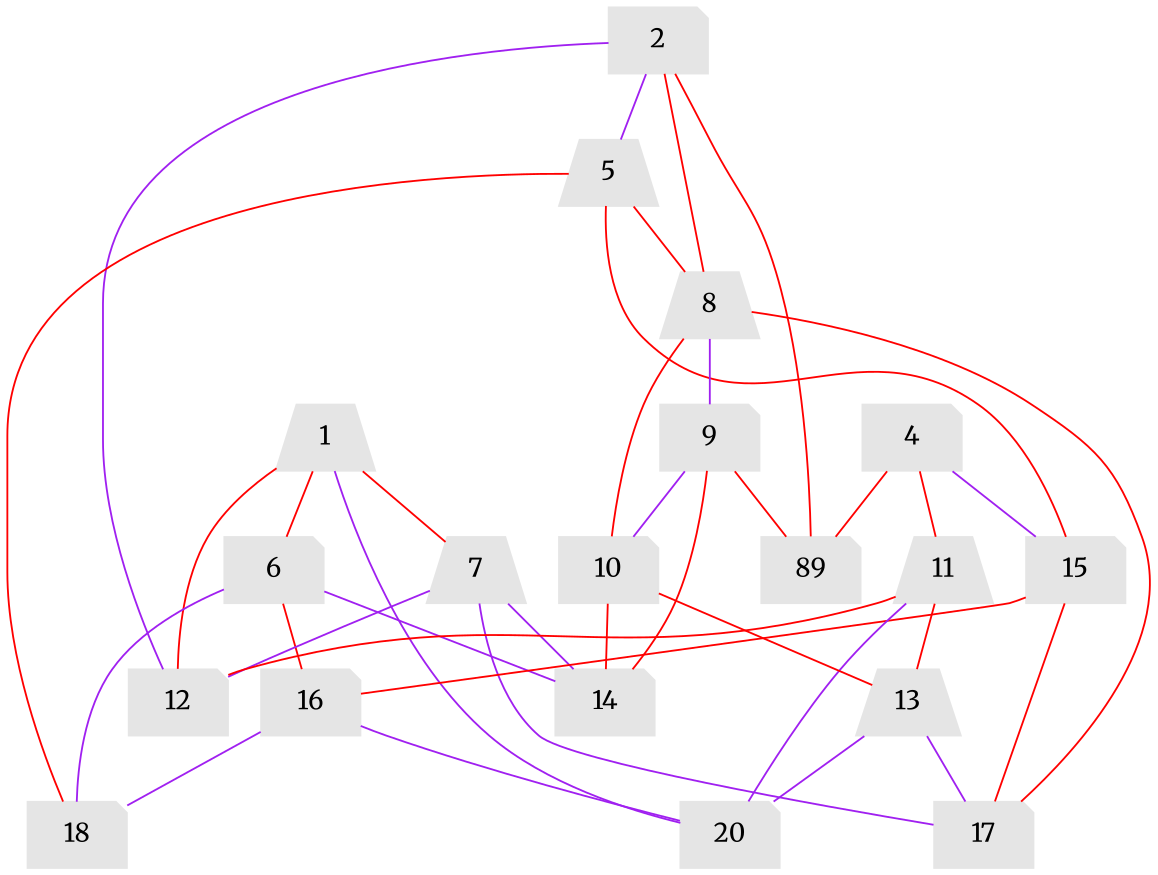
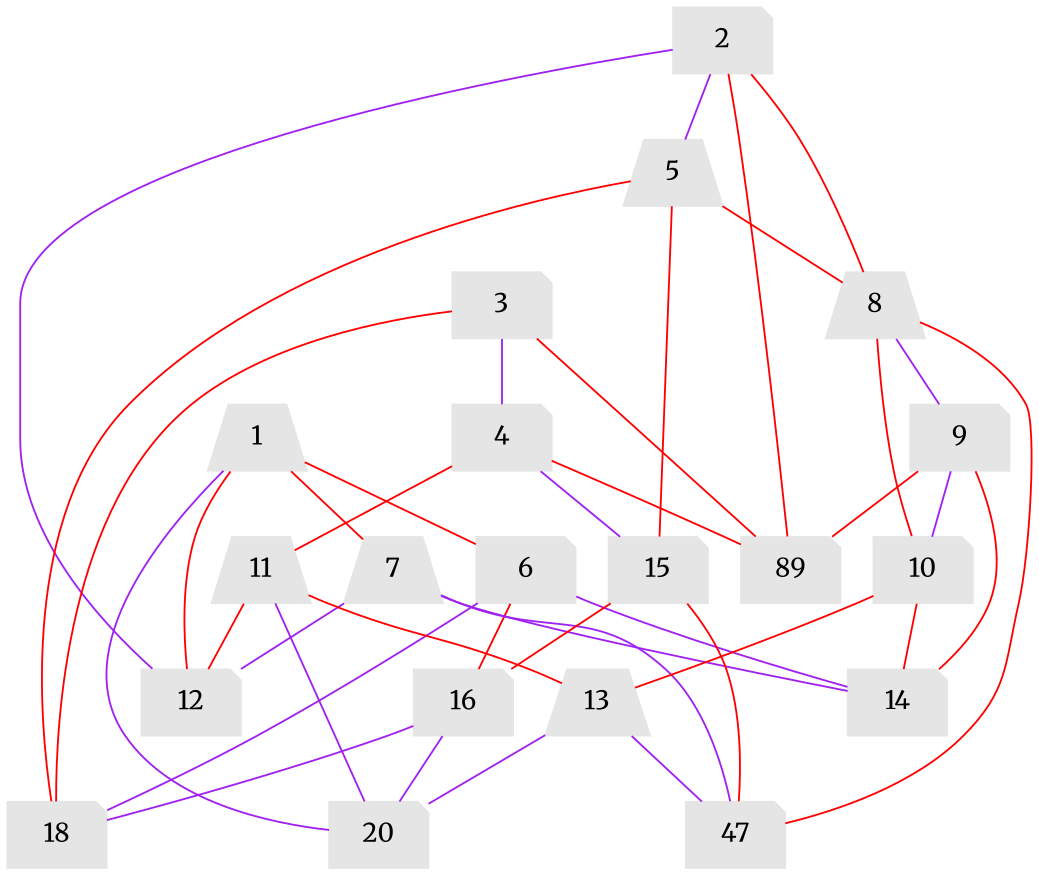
node "3": added
node "17": label "17" -> "47"
